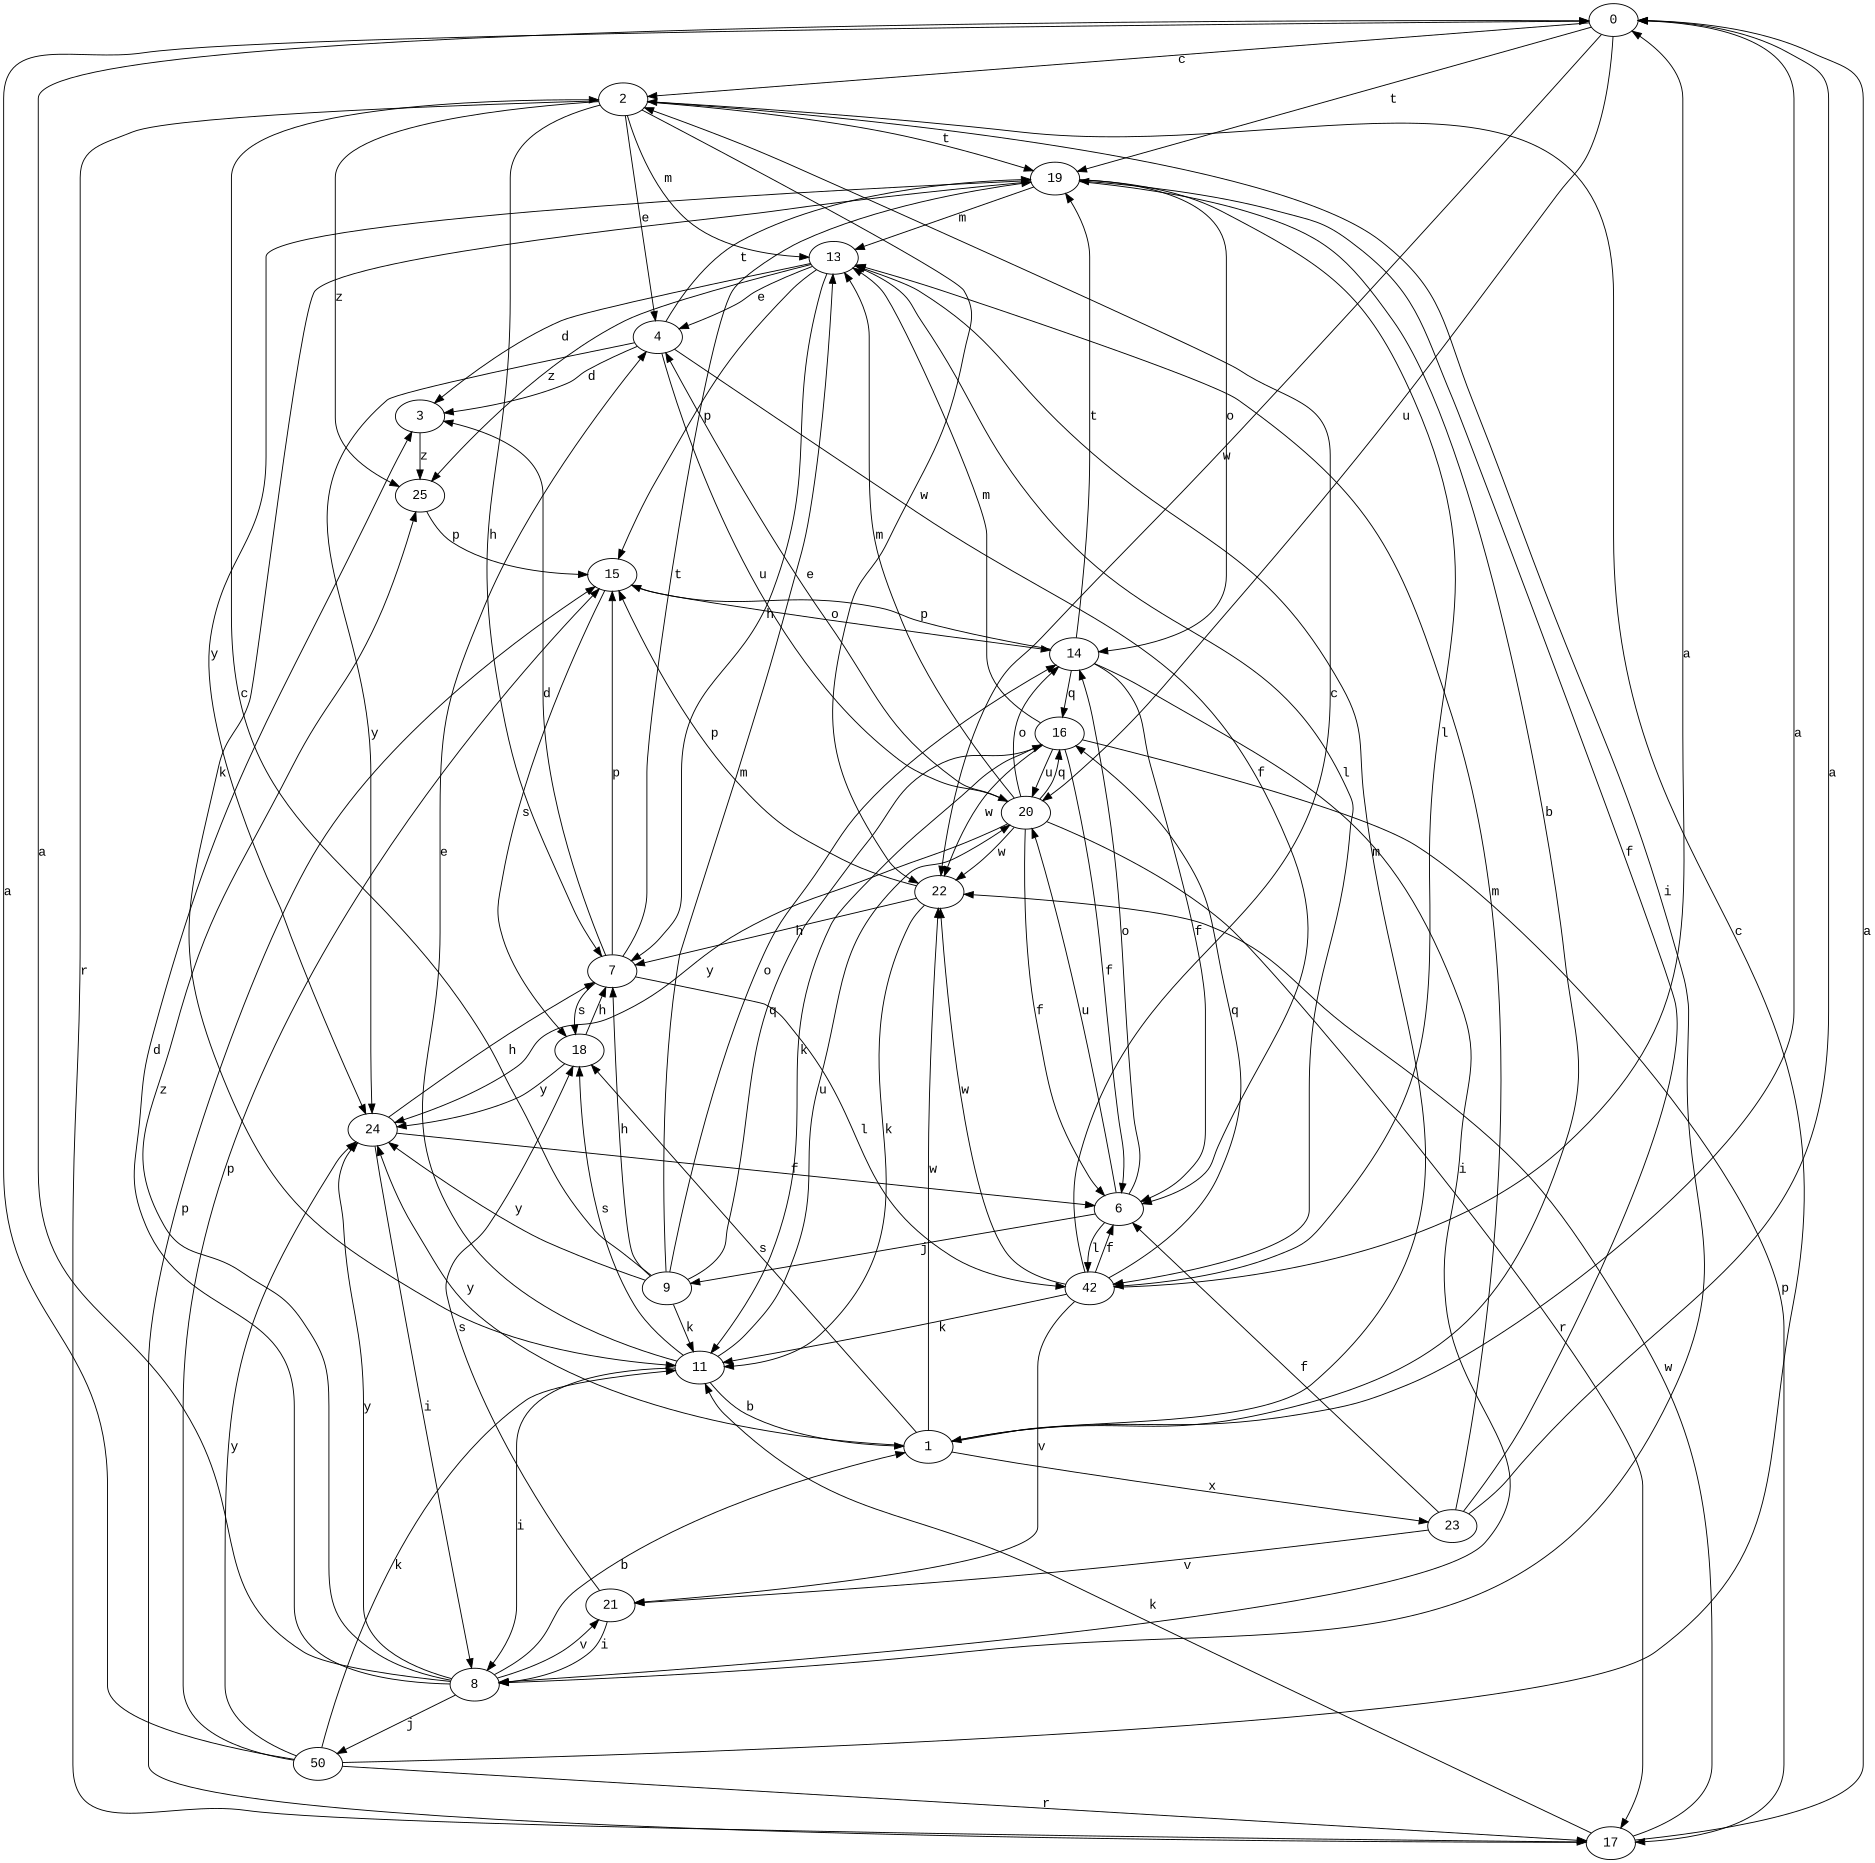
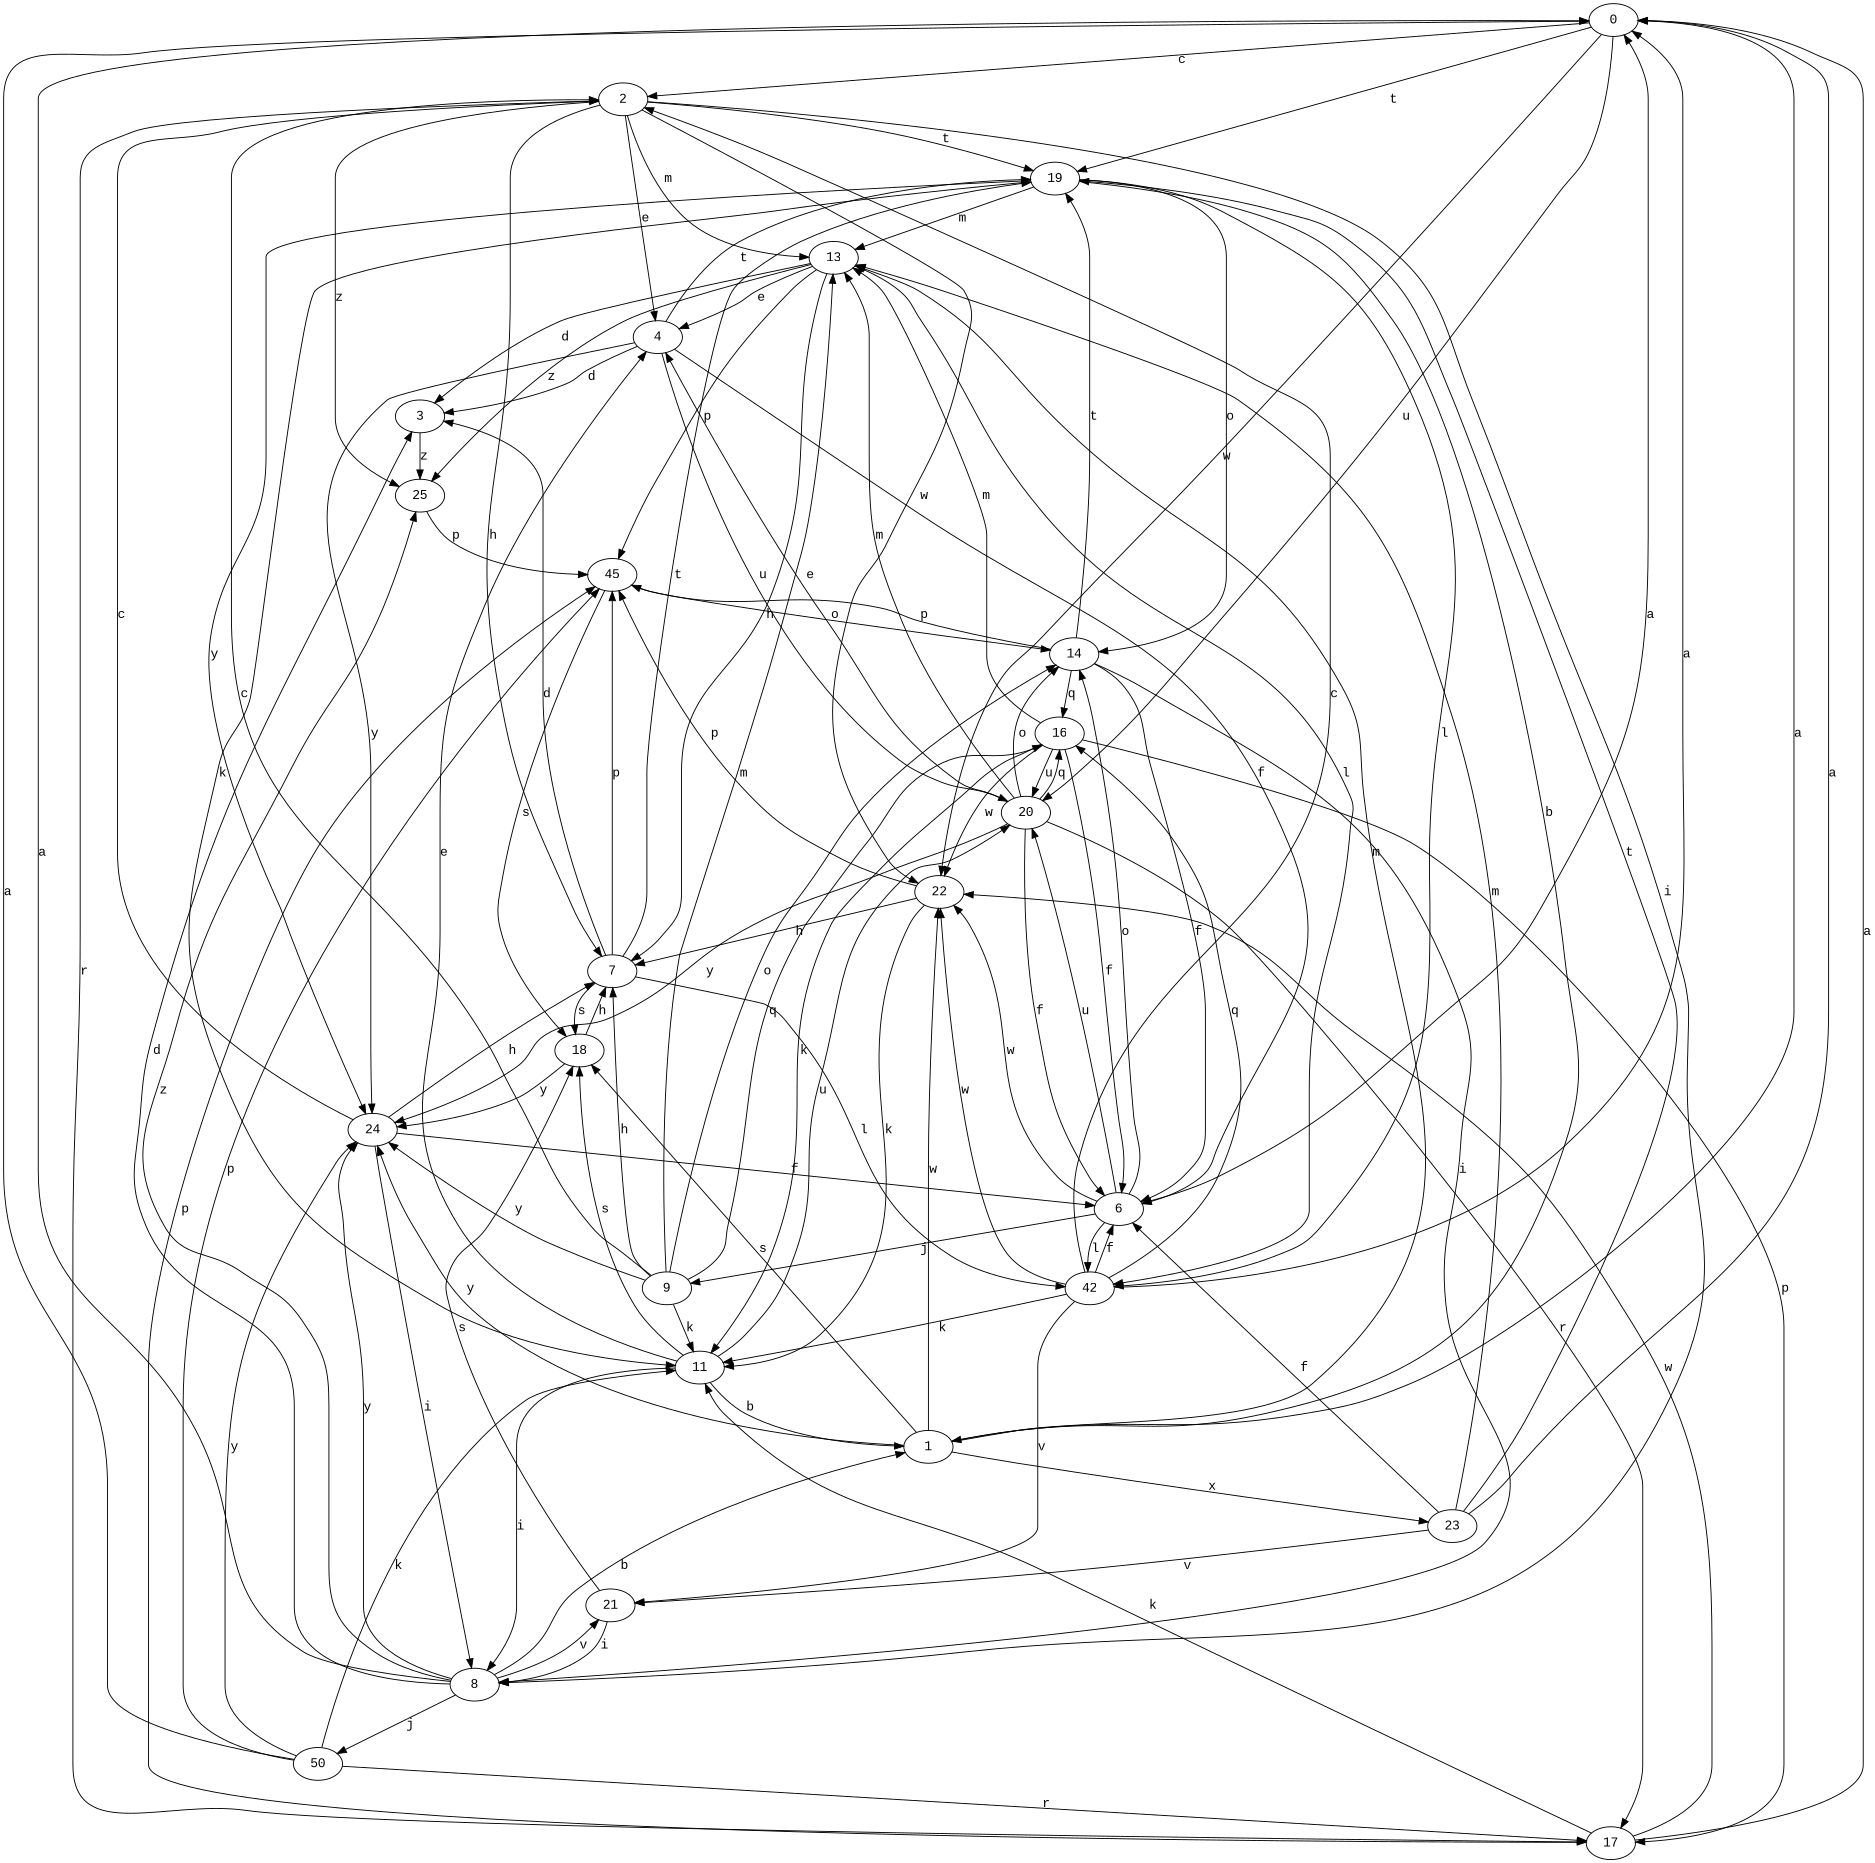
node "15": label "15" -> "45"
edge "6" -> "0": added, label "a"
edge "20" -> "22": now "6" -> "22"
edge "23" -> "19": label "f" -> "t"
edge "50" -> "2": now "24" -> "2"
